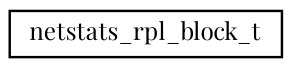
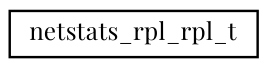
node "netstats_rpl_block_t": label "netstats_rpl_block_t" -> "netstats_rpl_rpl_t"
